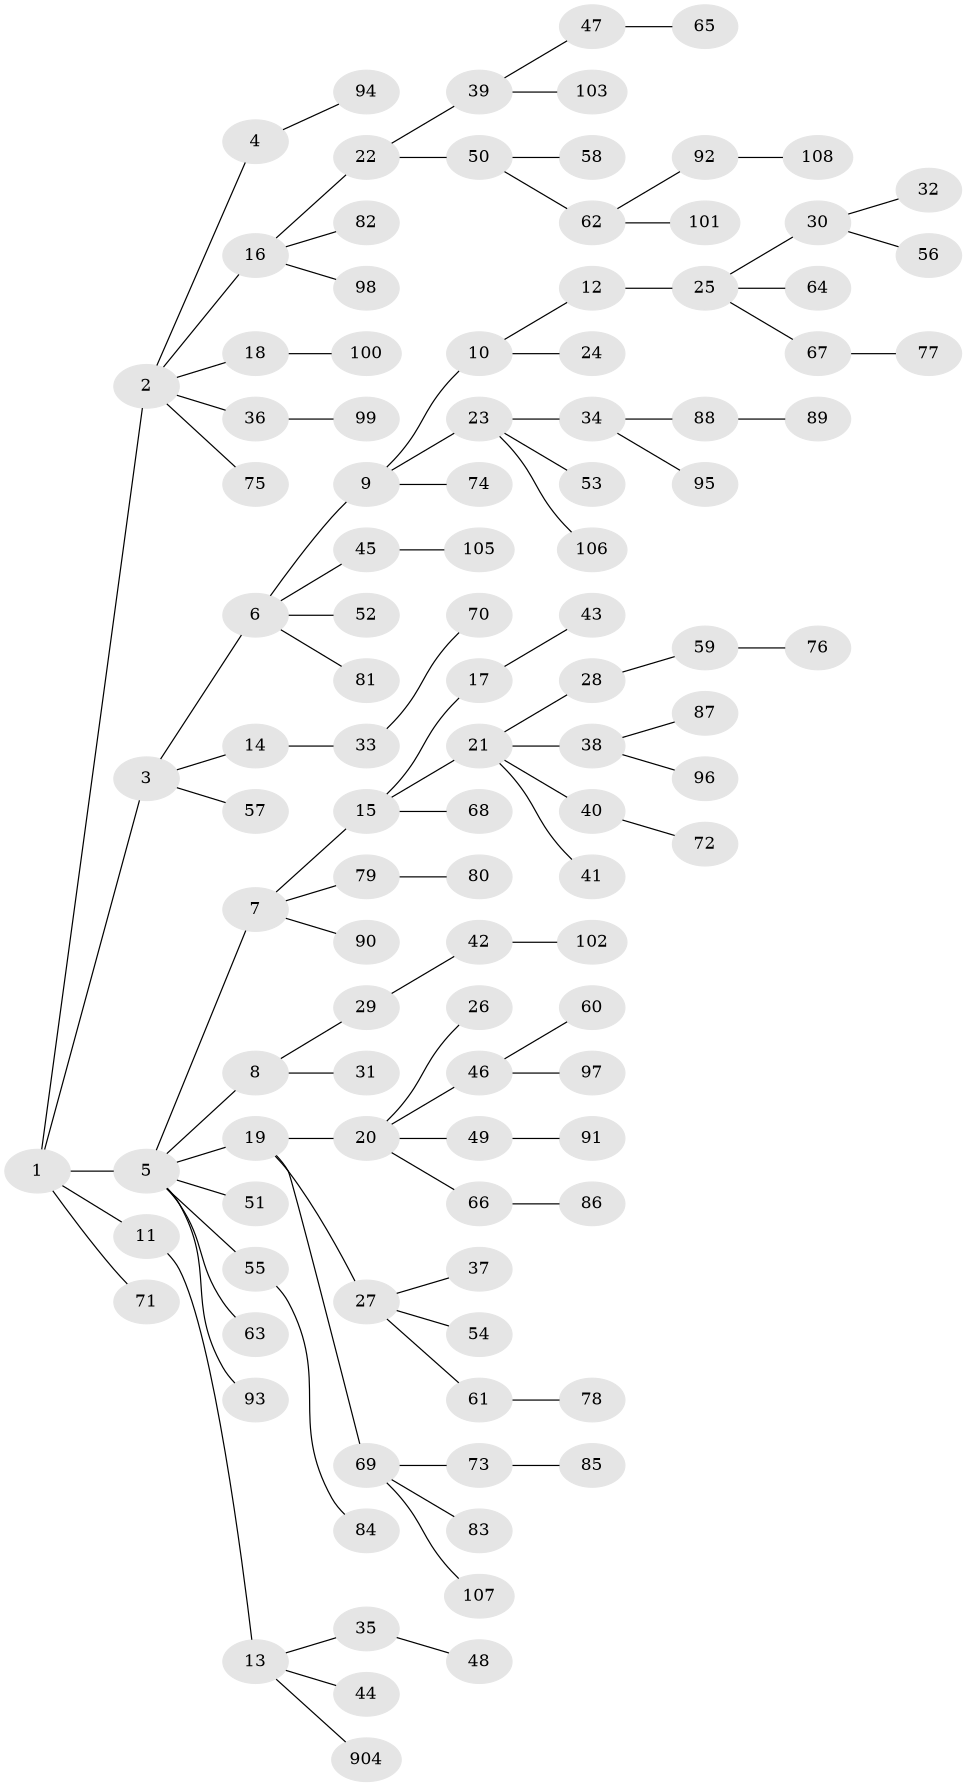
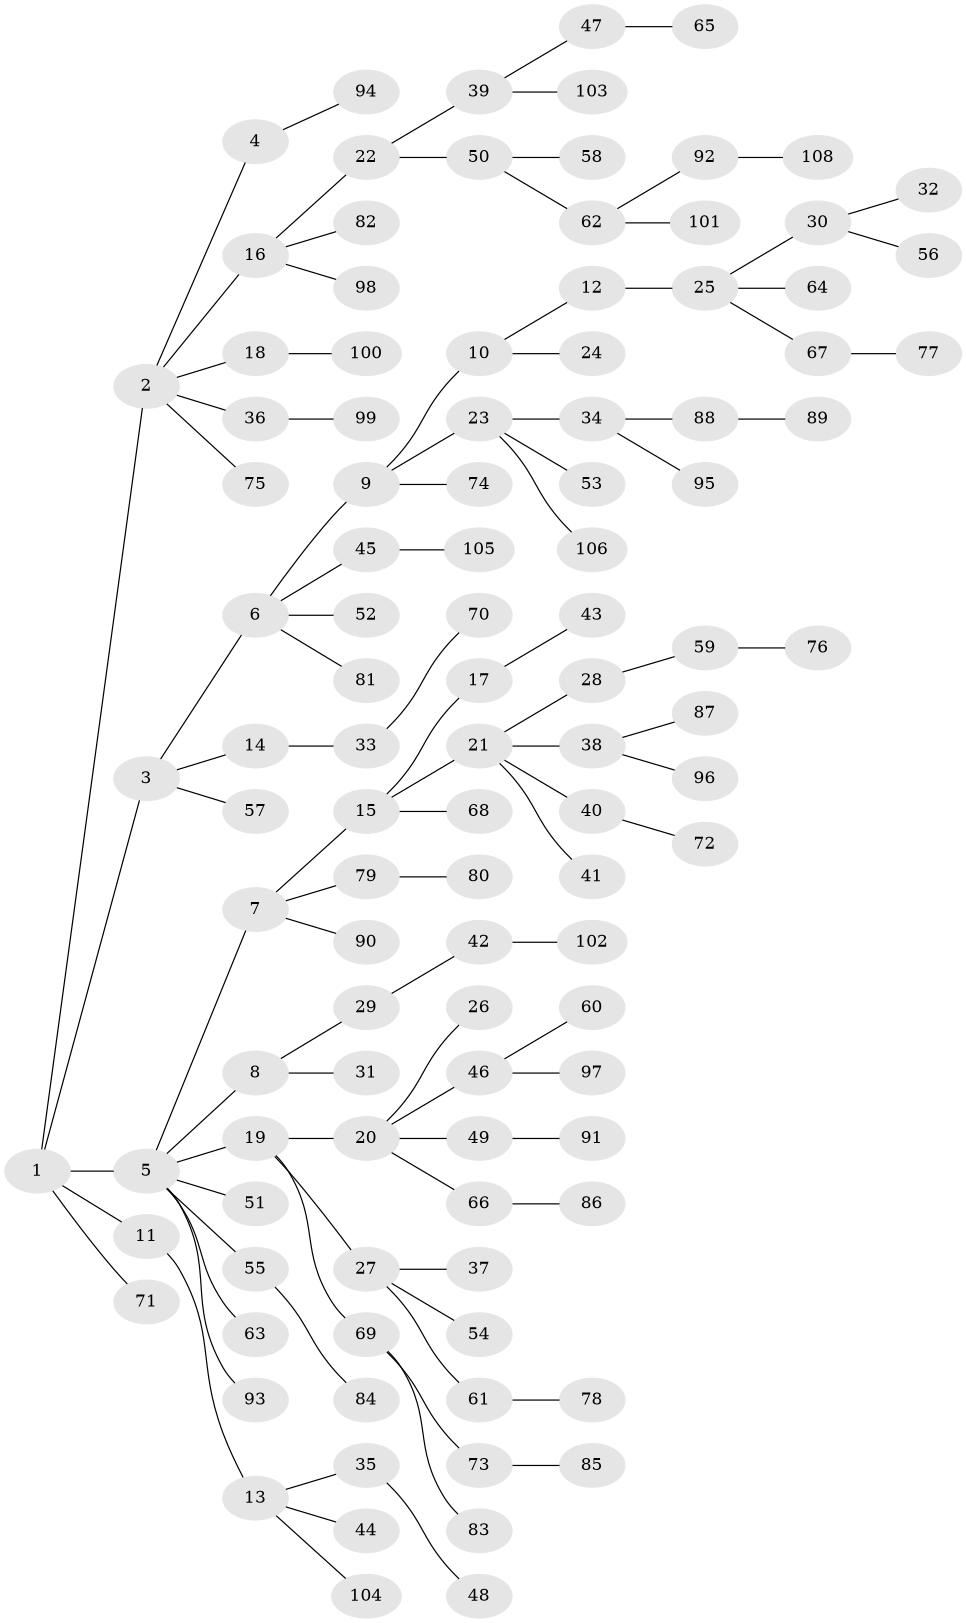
node "107": removed
node "904": label "904" -> "104"
